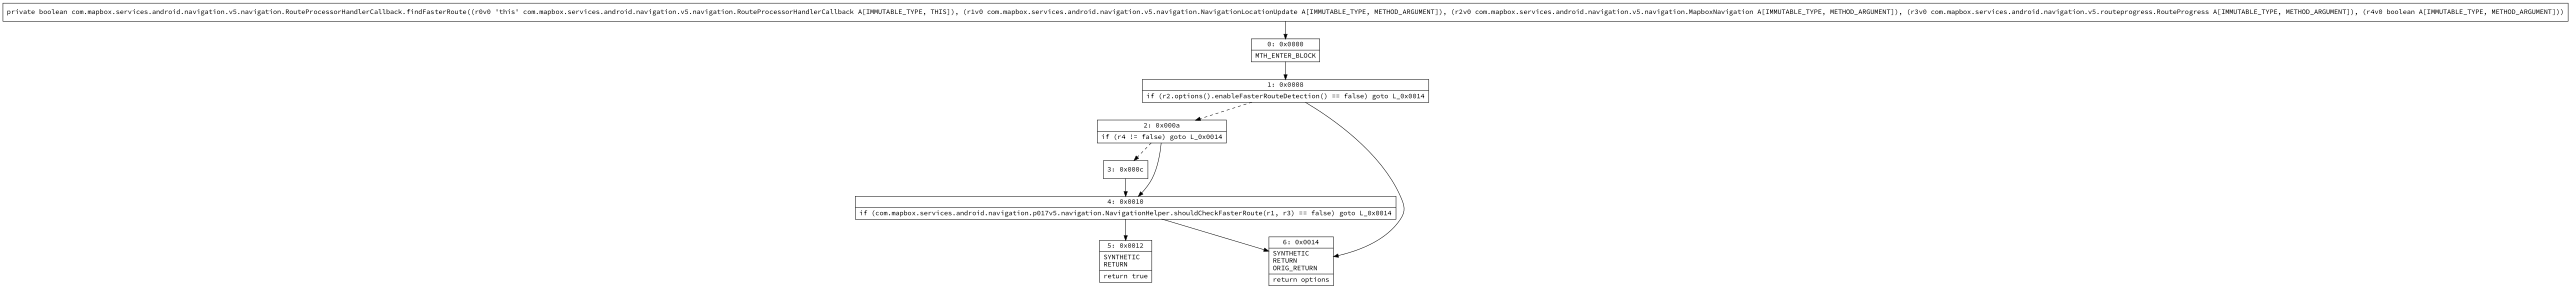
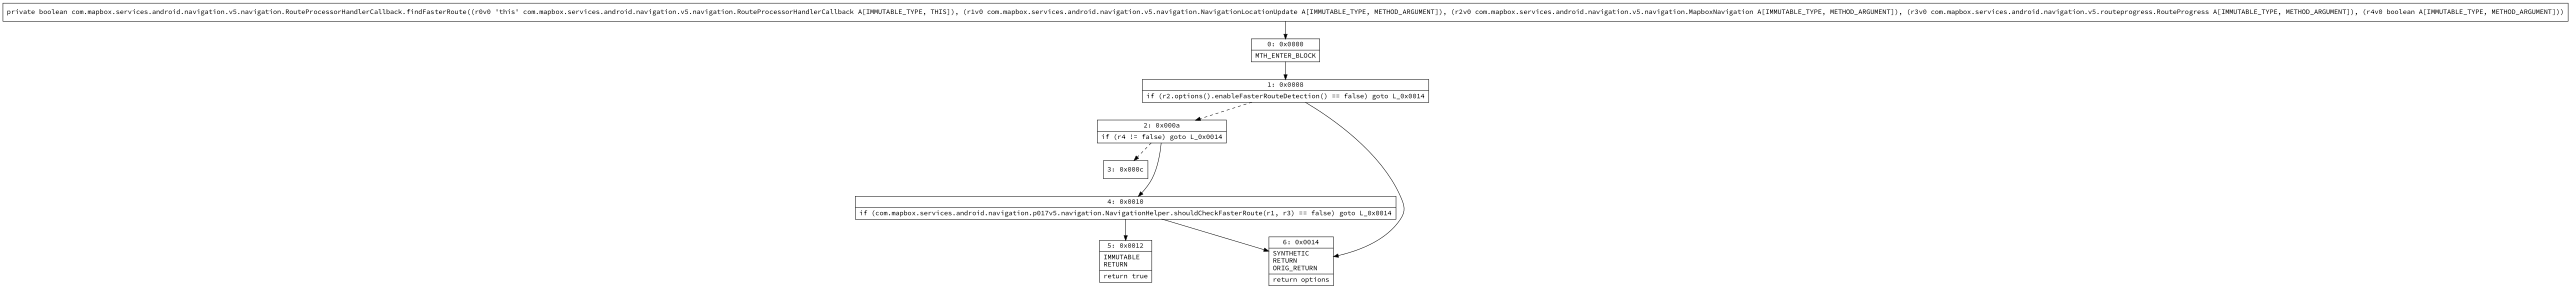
edge "3: 0x000c" -> "4: 0x0010": removed
node "5: 0x0012": text "SYNTHETIC" -> "IMMUTABLE"
